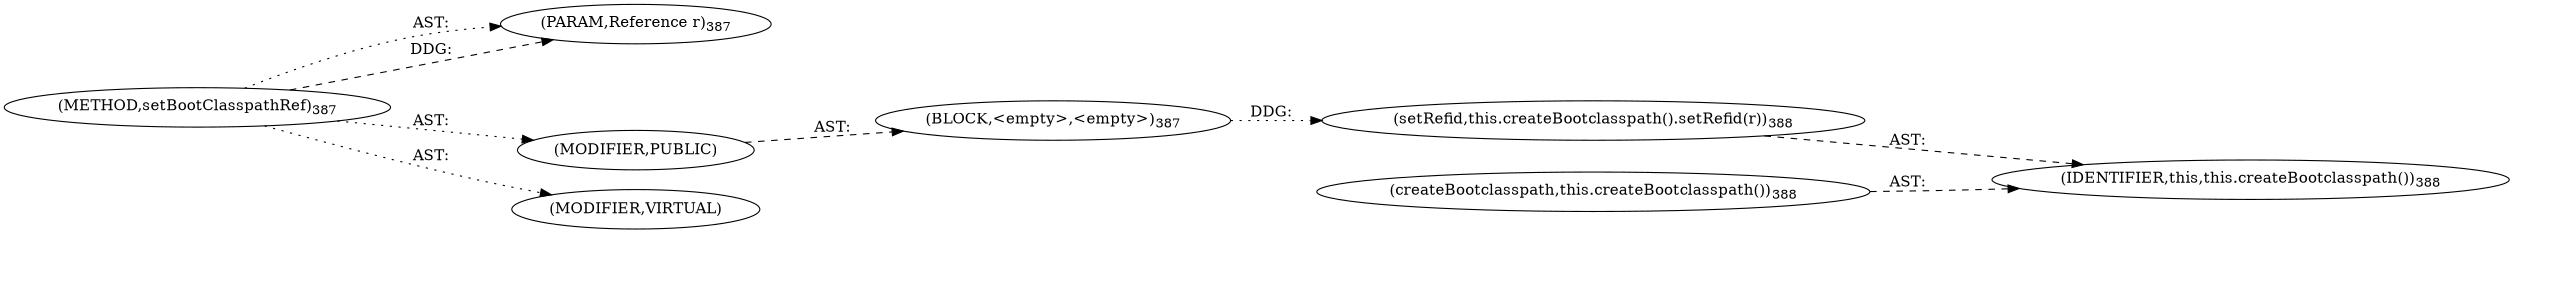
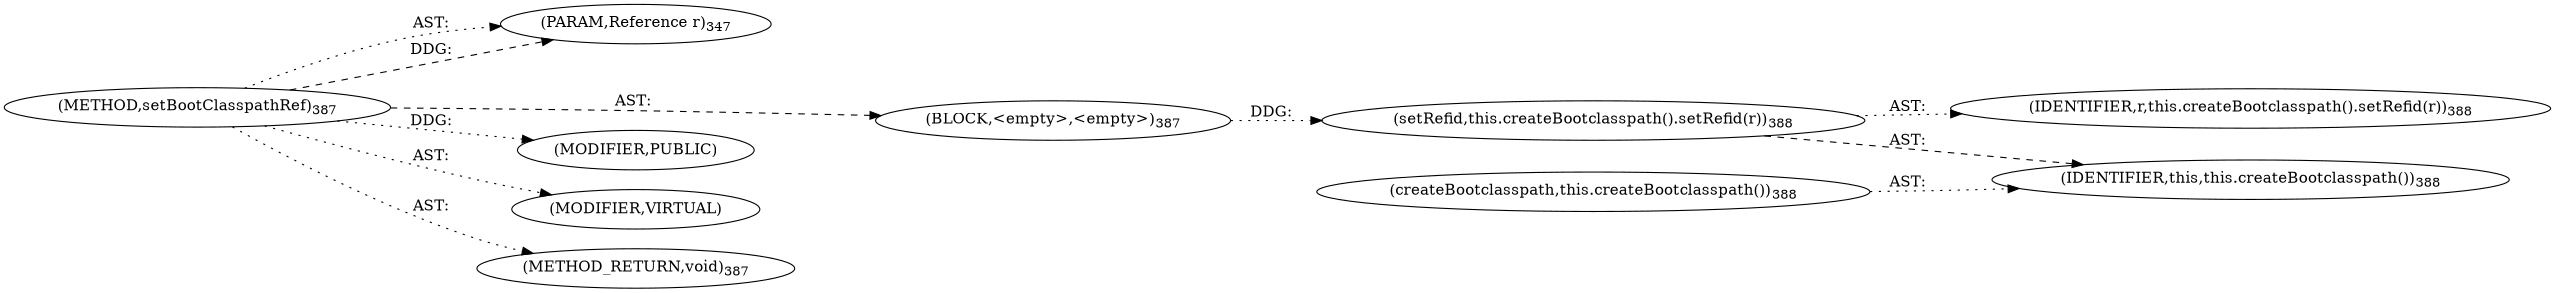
node "(PARAM,Reference r)": text "387" -> "347"
node "(IDENTIFIER,r,this.createBootclasspath().setRefid(r))": added
edge "(METHOD,setBootClasspathRef)" -> "(MODIFIER,PUBLIC)": label "AST: " -> "DDG: "
edge "(MODIFIER,PUBLIC)" -> "(BLOCK,<empty>,<empty>)": now "(METHOD,setBootClasspathRef)" -> "(BLOCK,<empty>,<empty>)"
edge "(createBootclasspath,this.createBootclasspath())" -> "(IDENTIFIER,this,this.createBootclasspath())": style dashed -> dotted
node "(METHOD_RETURN,void)": added
